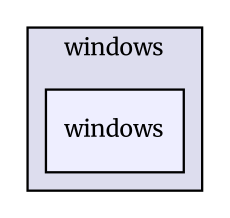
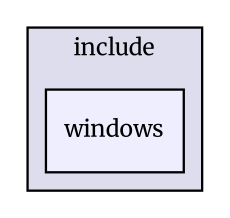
cluster "windows": label "windows" -> "include"
